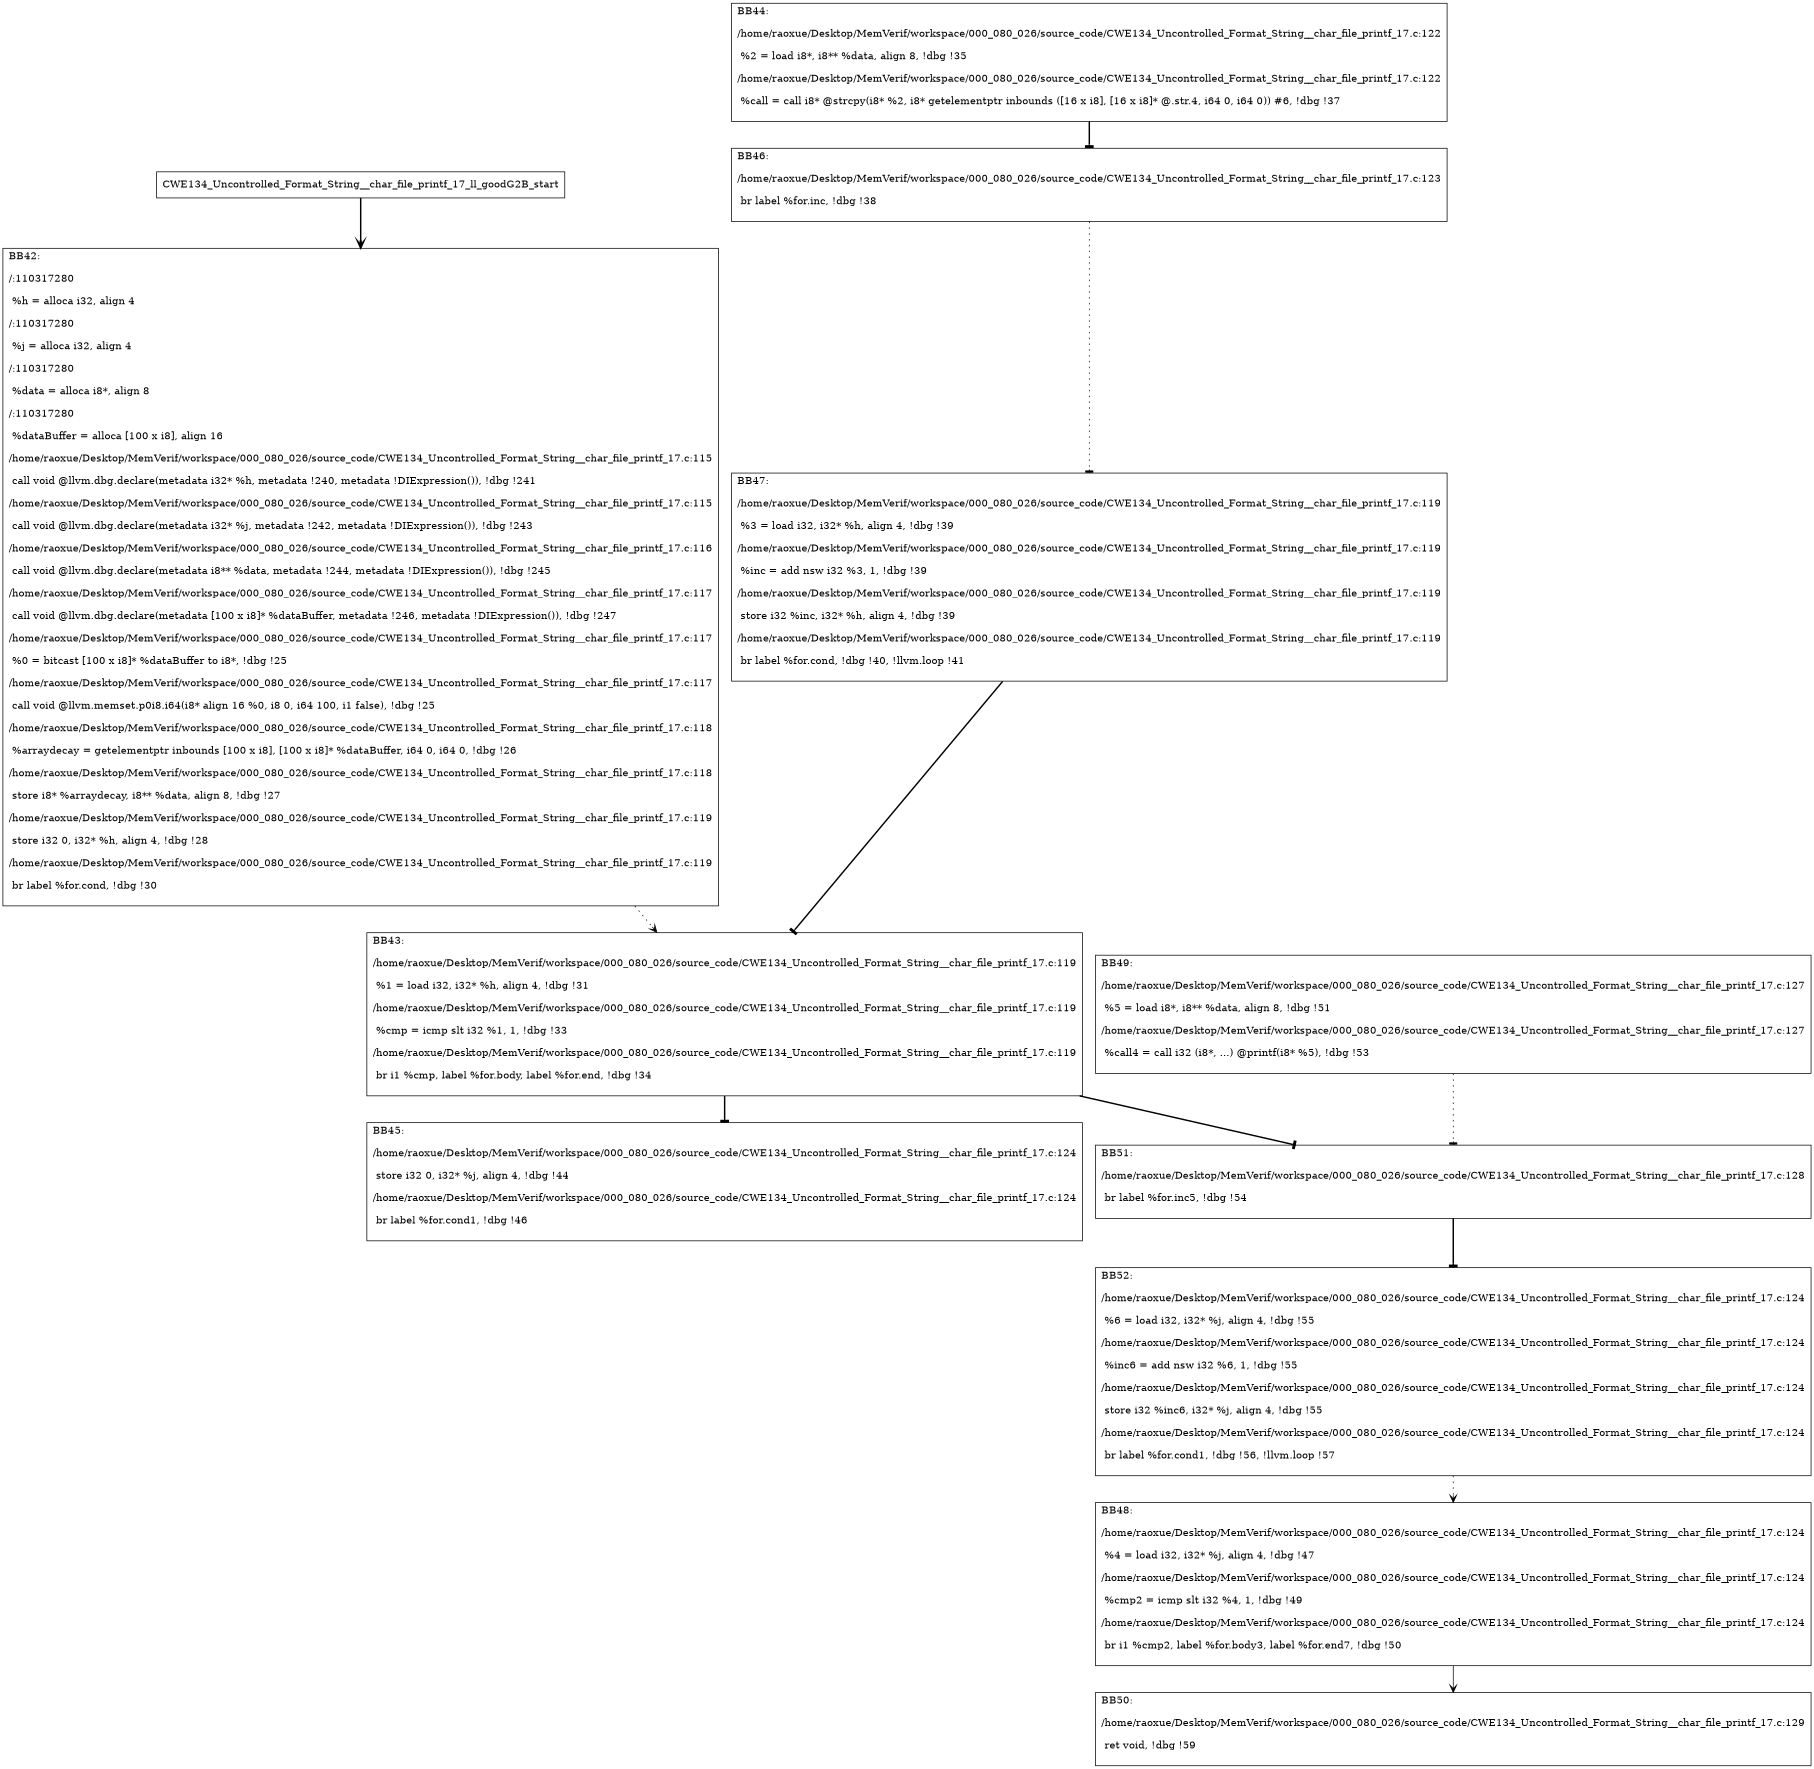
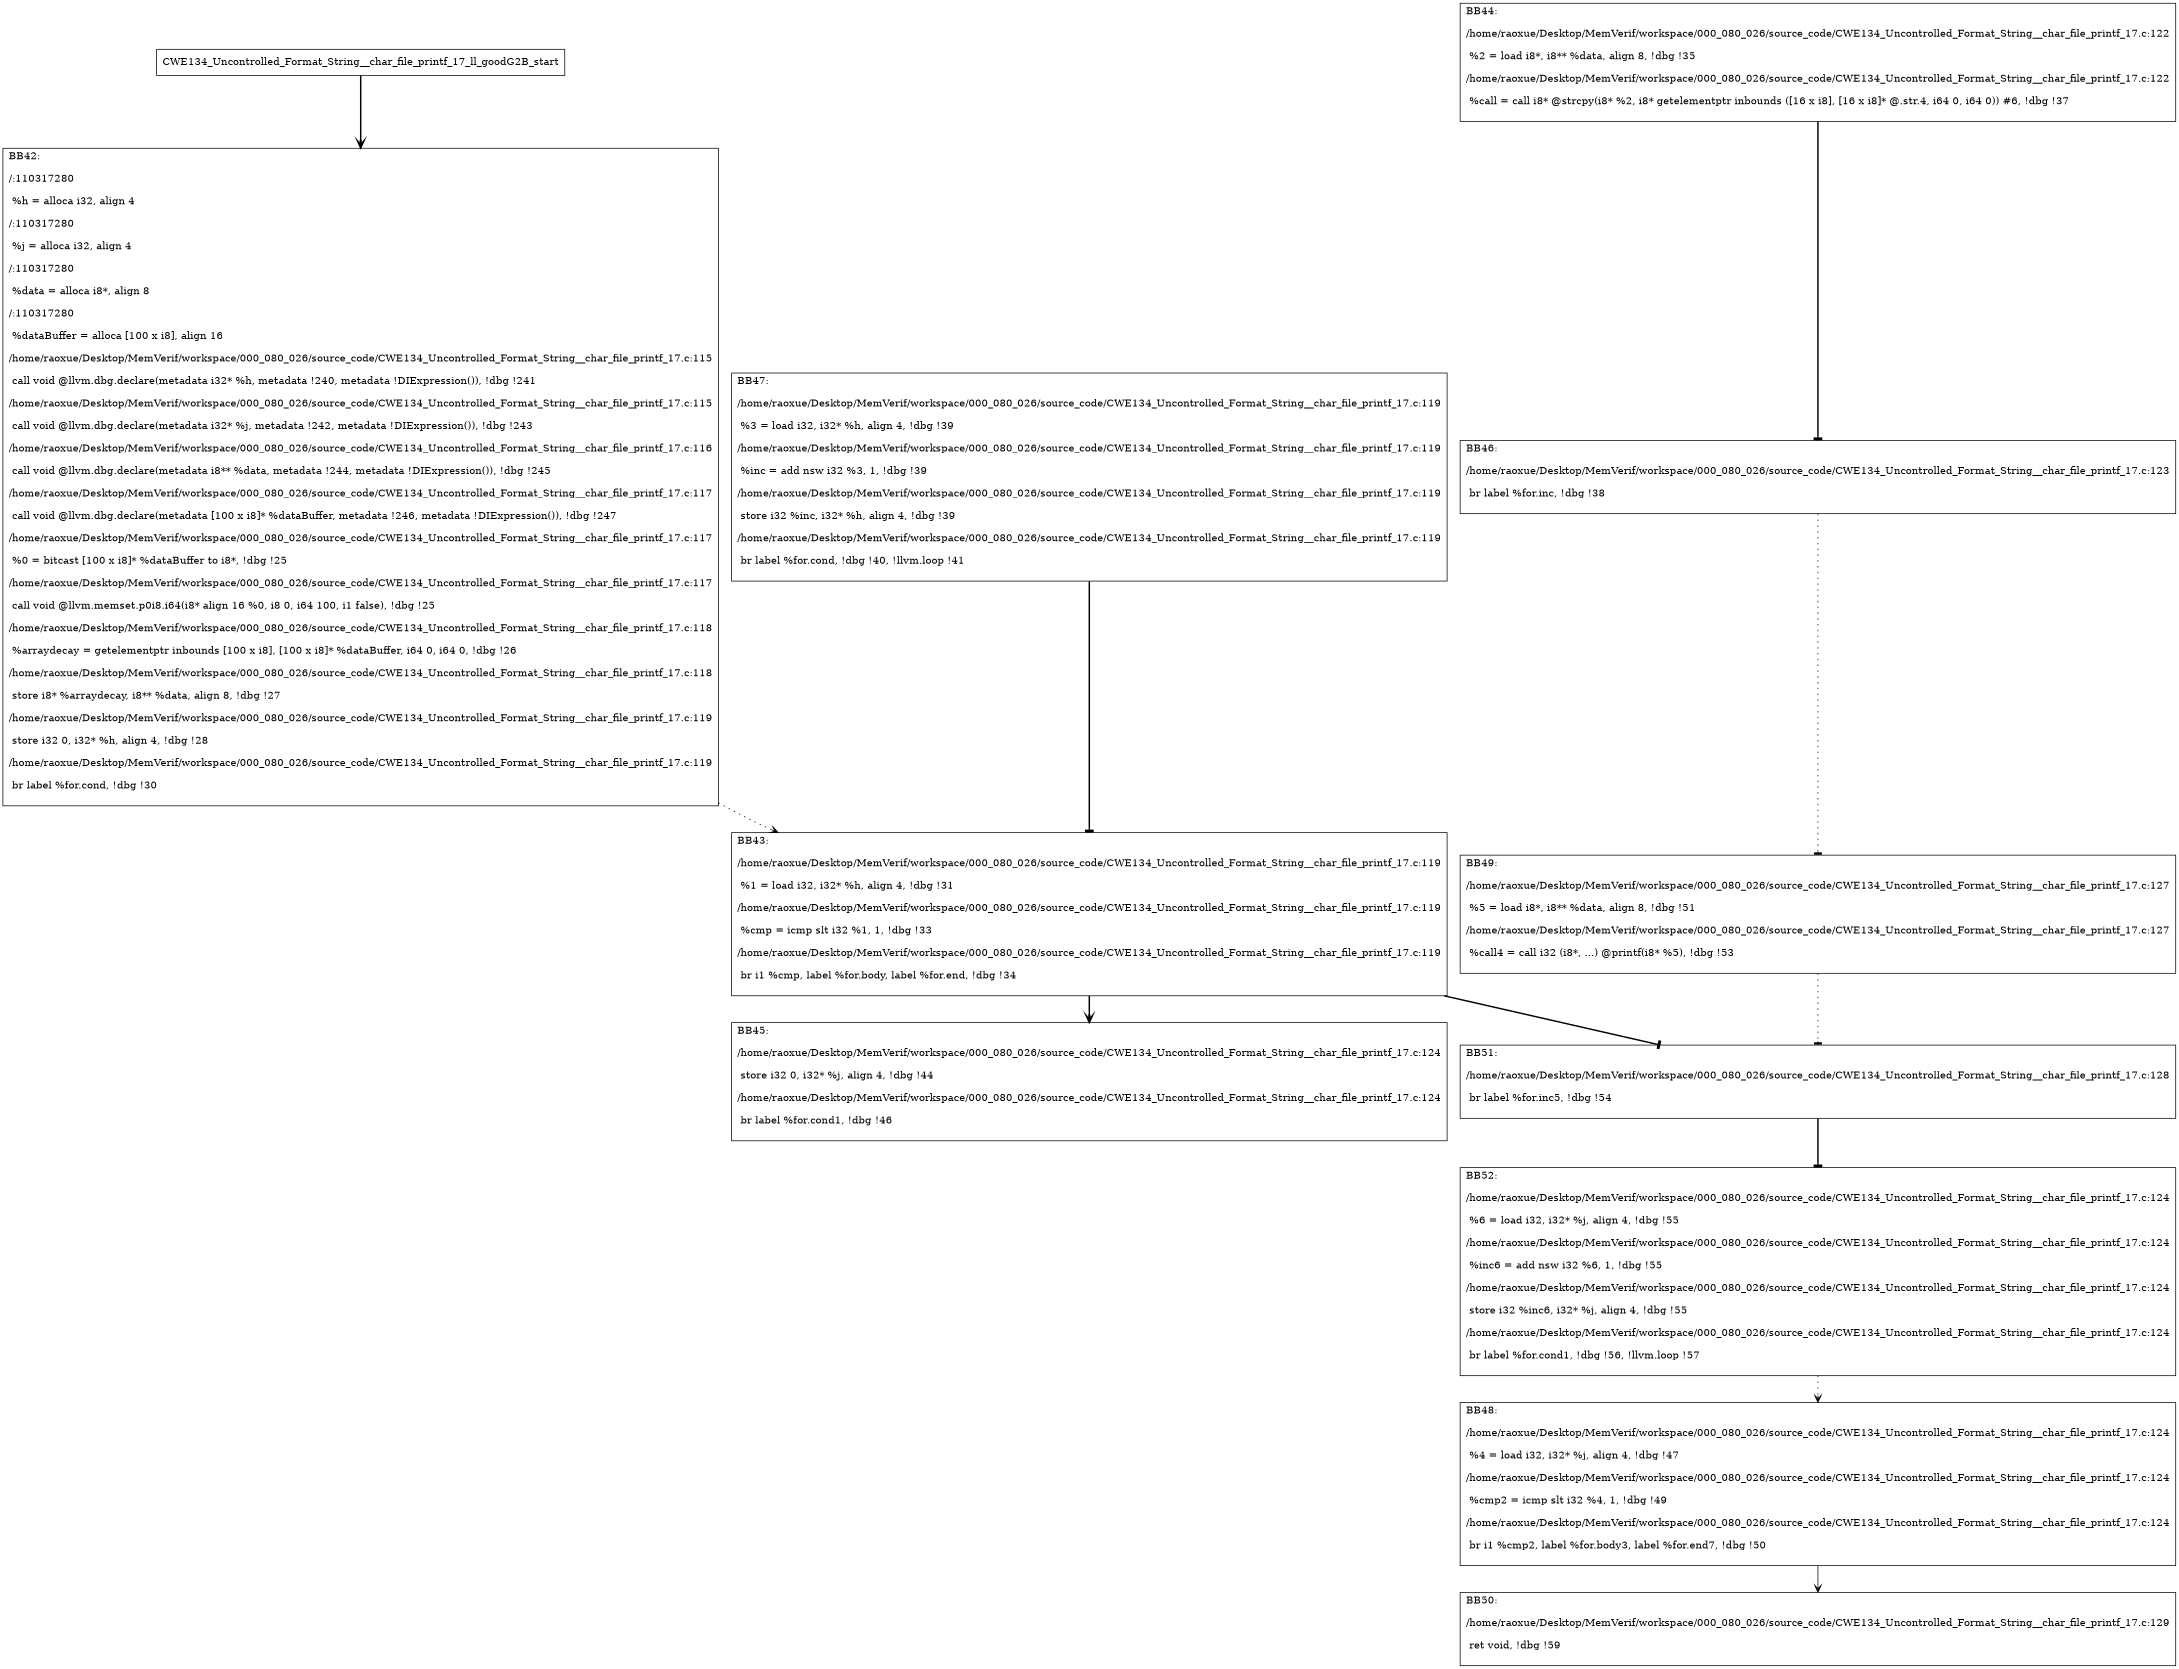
edge "BB46:" -> "BB47:": now "BB46:" -> "BB49:"
edge "BB43:" -> "BB45:": arrowhead tee -> vee
